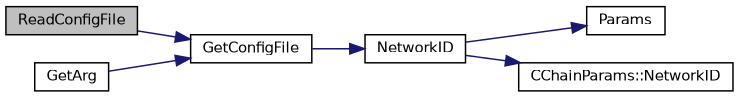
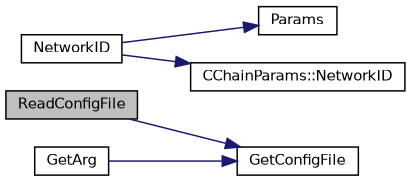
edge "GetConfigFile" -> "NetworkID": removed
